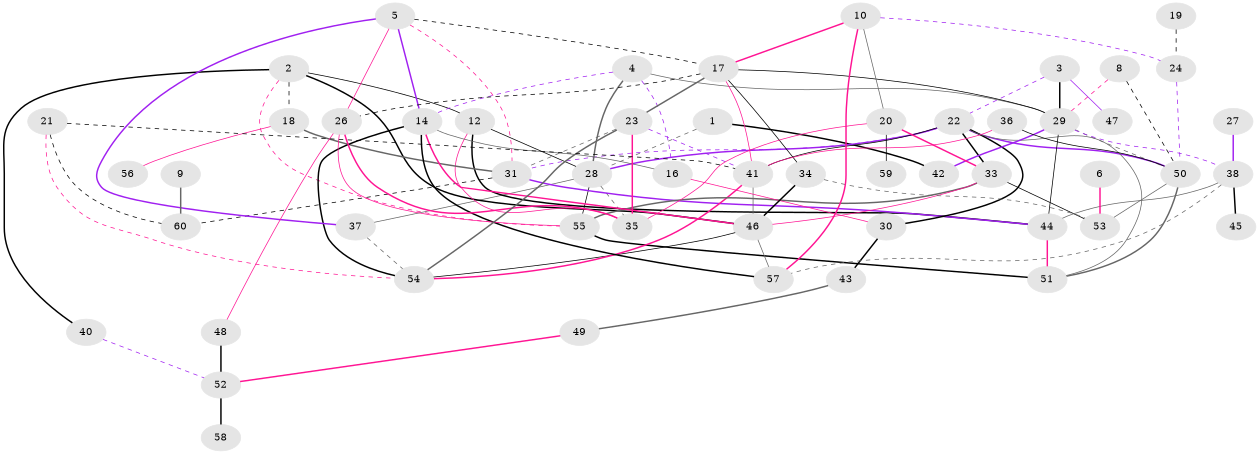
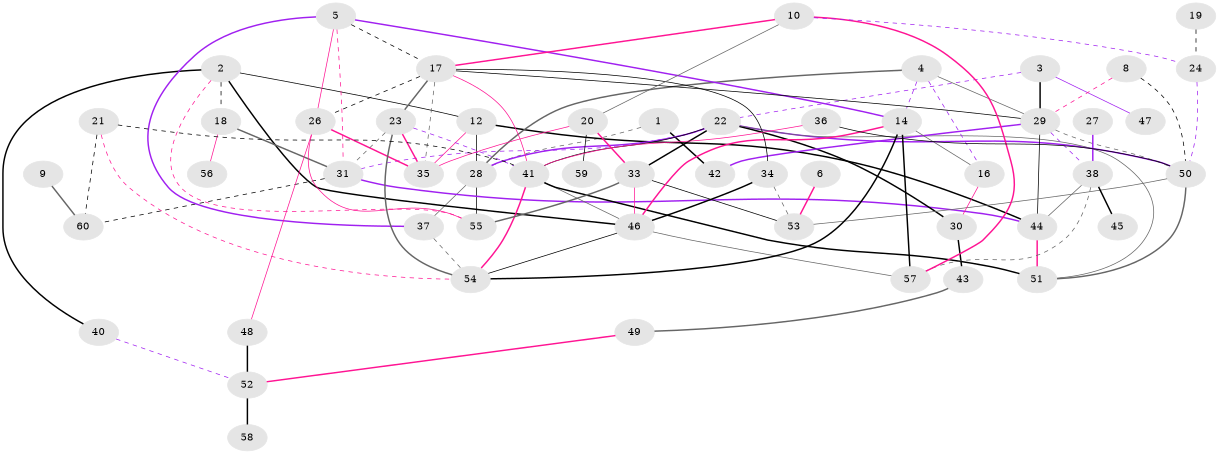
edge "28" -- "35": now "17" -- "35"
edge "55" -- "51": now "41" -- "51"
